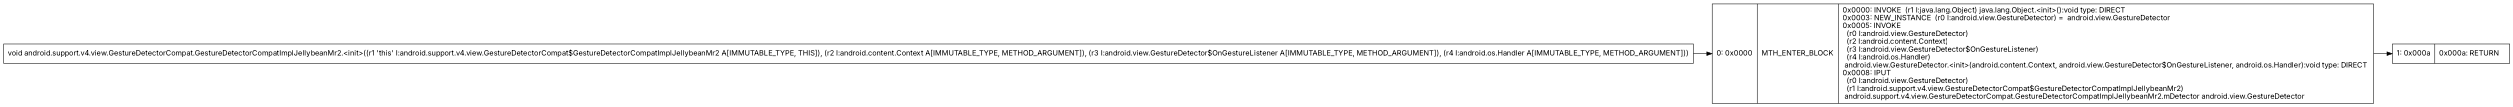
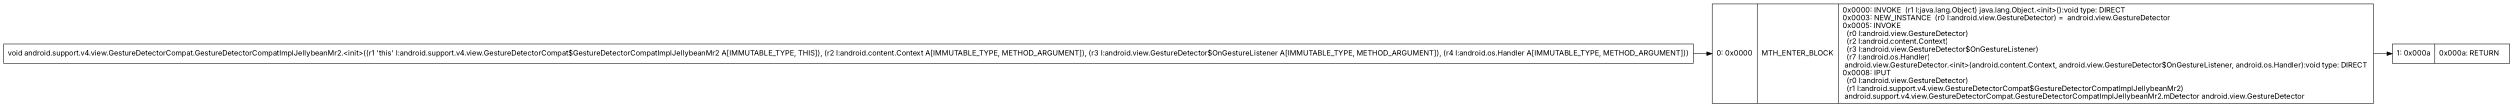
node "0: 0x0000": text "(r4 I:android.os.Handler)" -> "(r7 I:android.os.Handler)"
